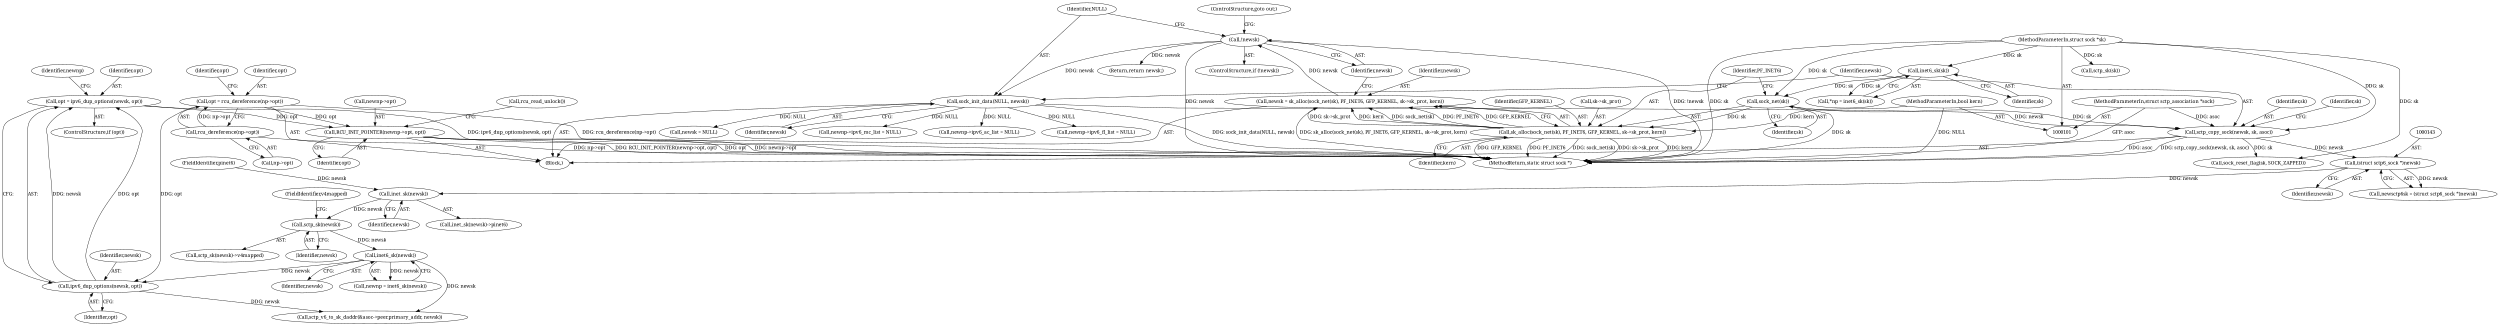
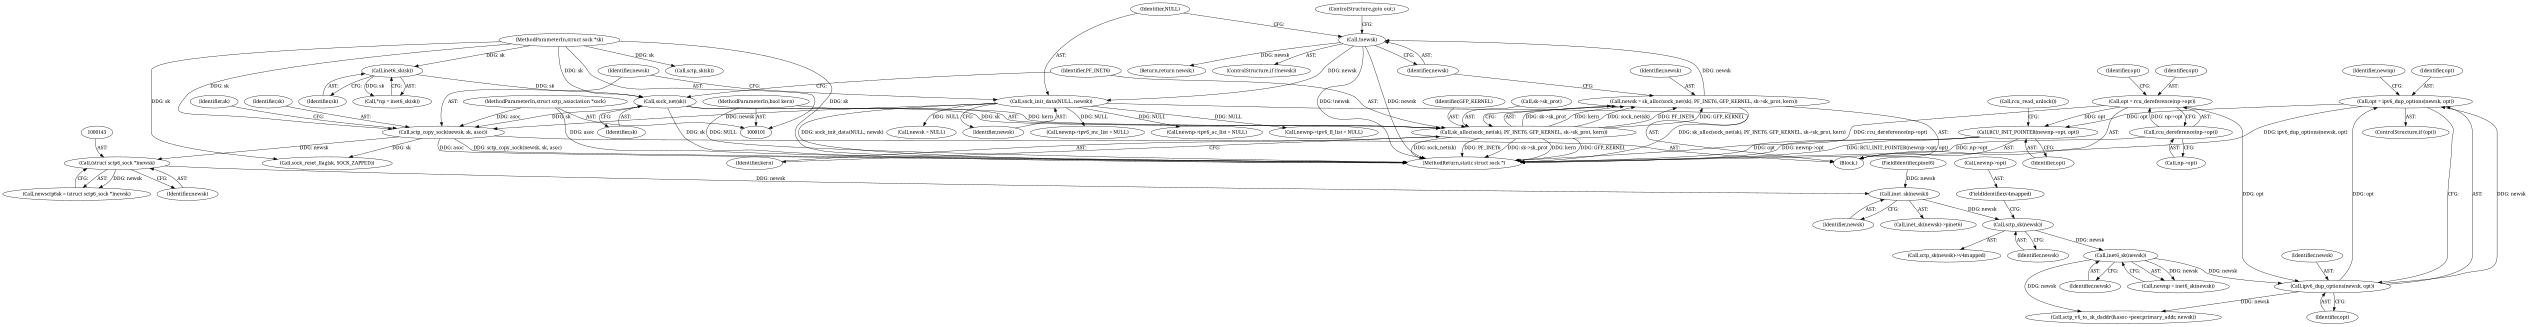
edge "(Call,newnp->opt)" -> "(Call,RCU_INIT_POINTER(newnp->opt, opt))": now "(Call,newnp->opt)" -> "(FieldIdentifier,v4mapped)"
edge "(MethodParameterIn,struct sctp_association *sock)" -> "(MethodReturn,static struct sock *)": label "GFP: asoc" -> "DDG: asoc"
